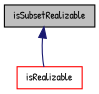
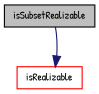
edge "isRealizable" -> "isSubsetRealizable": reversed
